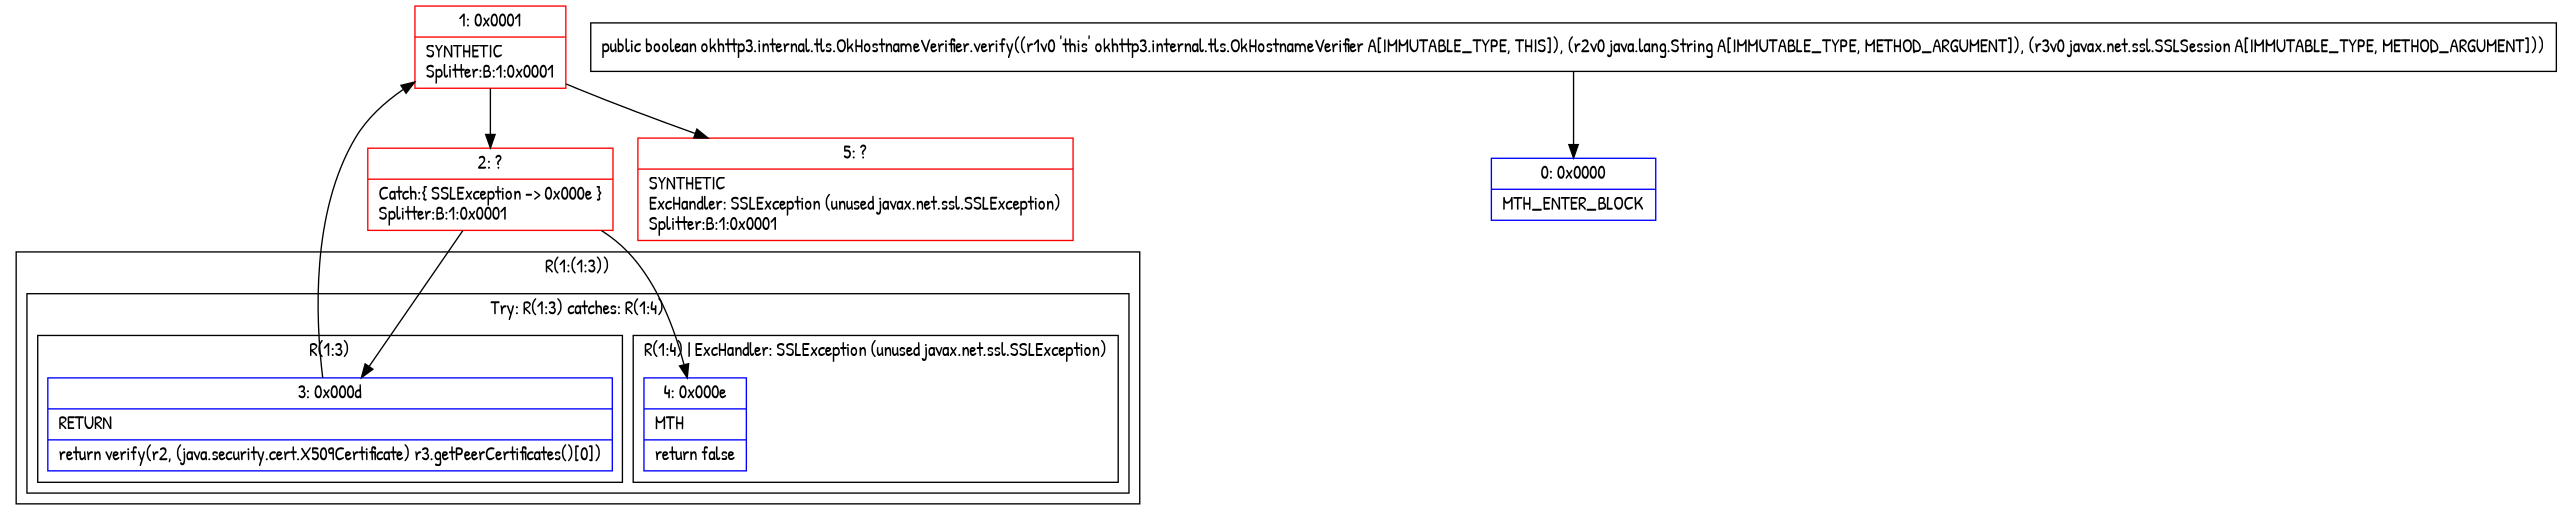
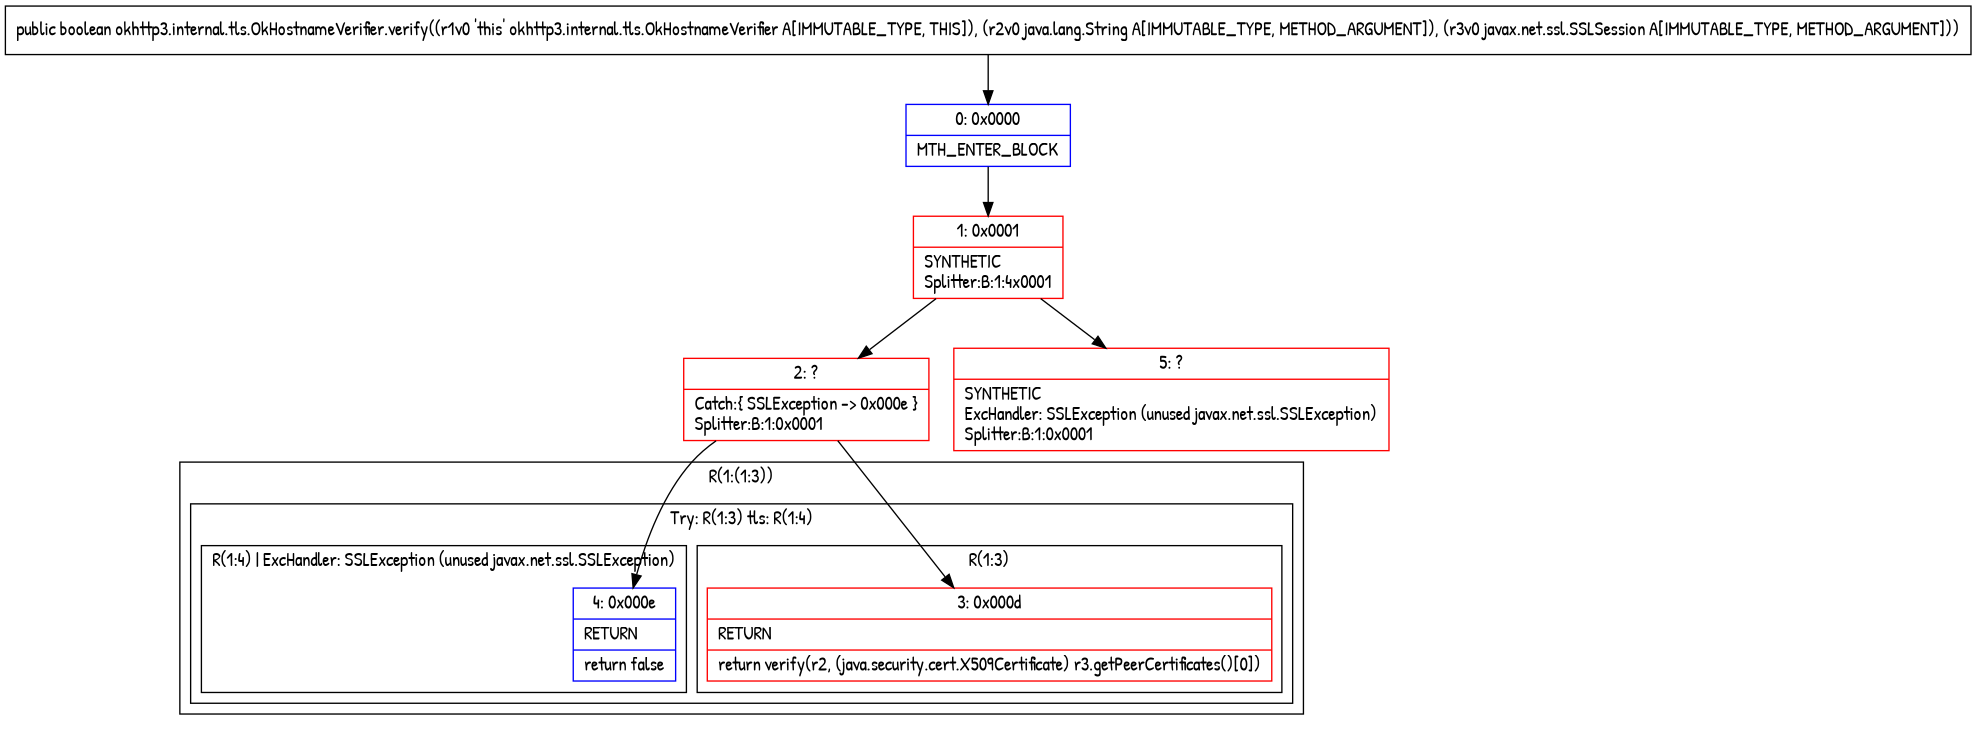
node "1: 0x0001": text "Splitter:B:1:0x0001" -> "Splitter:B:1:4x0001"
edge "3: 0x000d" -> "1: 0x0001": now "0: 0x0000" -> "1: 0x0001"
cluster "Try: R(1:3) catches: R(1:4)": label "Try: R(1:3) catches: R(1:4)" -> "Try: R(1:3) tls: R(1:4)"
node "3: 0x000d": color blue -> red
node "4: 0x000e": text "MTH" -> "RETURN"
